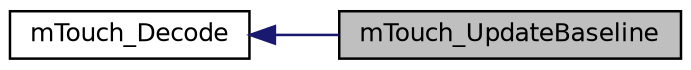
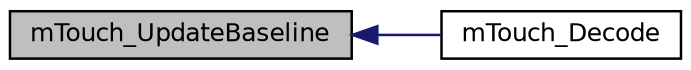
edge "mTouch_UpdateBaseline" -> "mTouch_Decode": reversed
